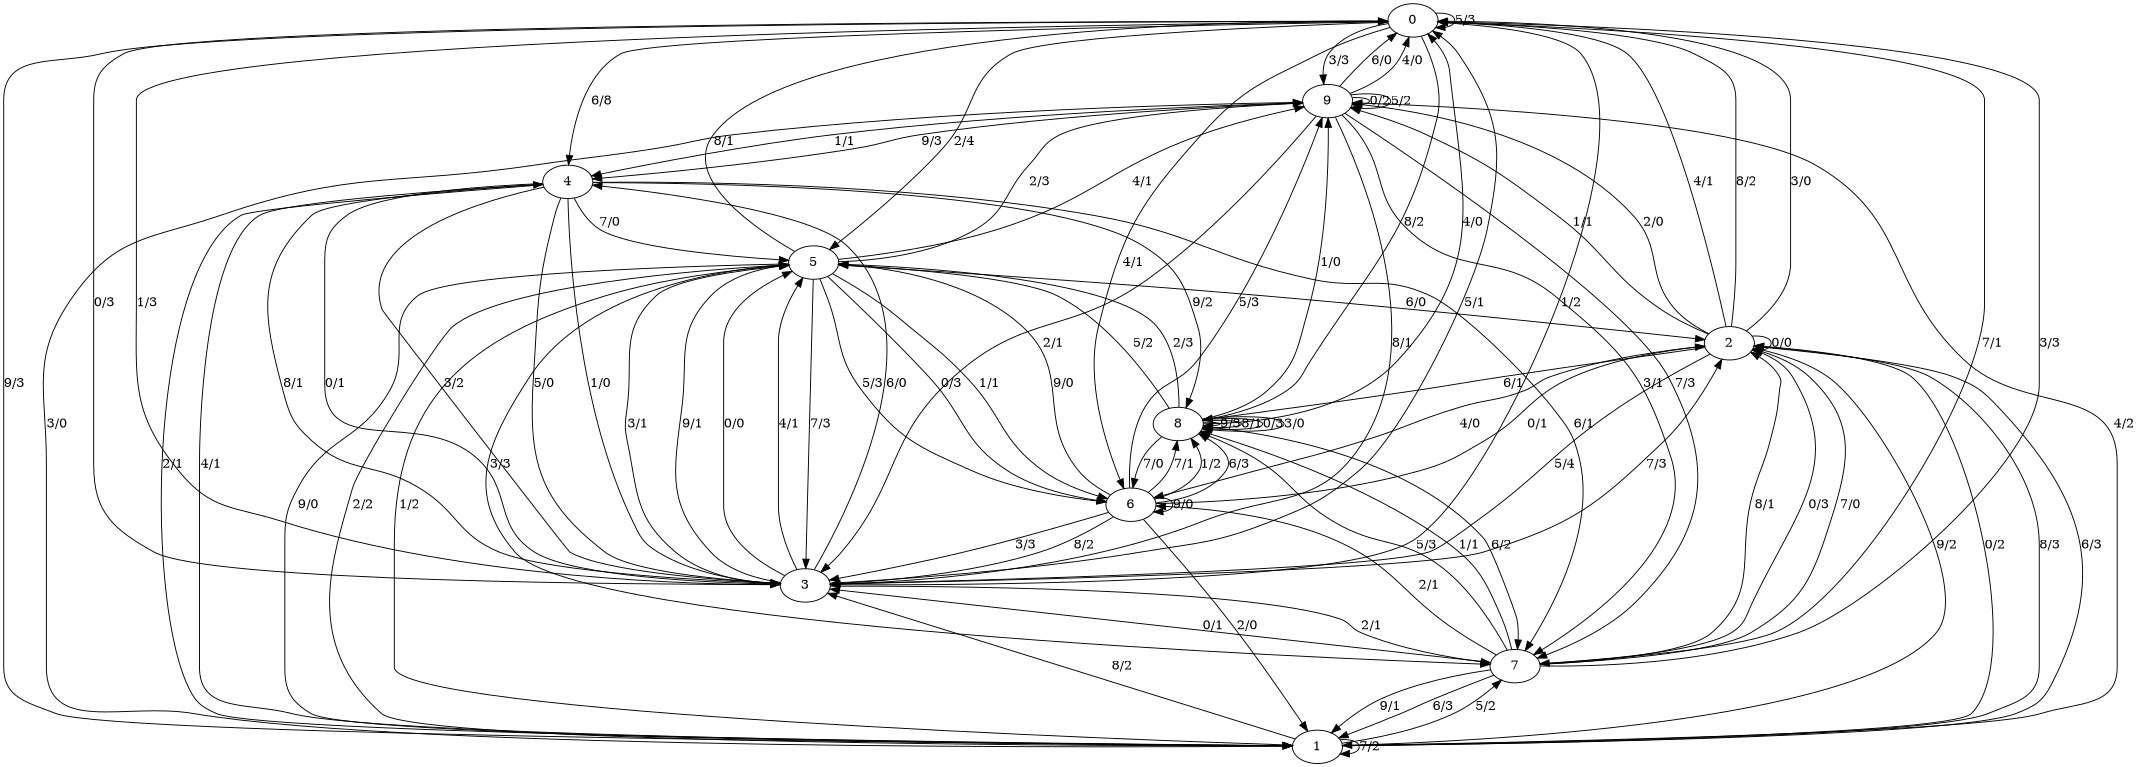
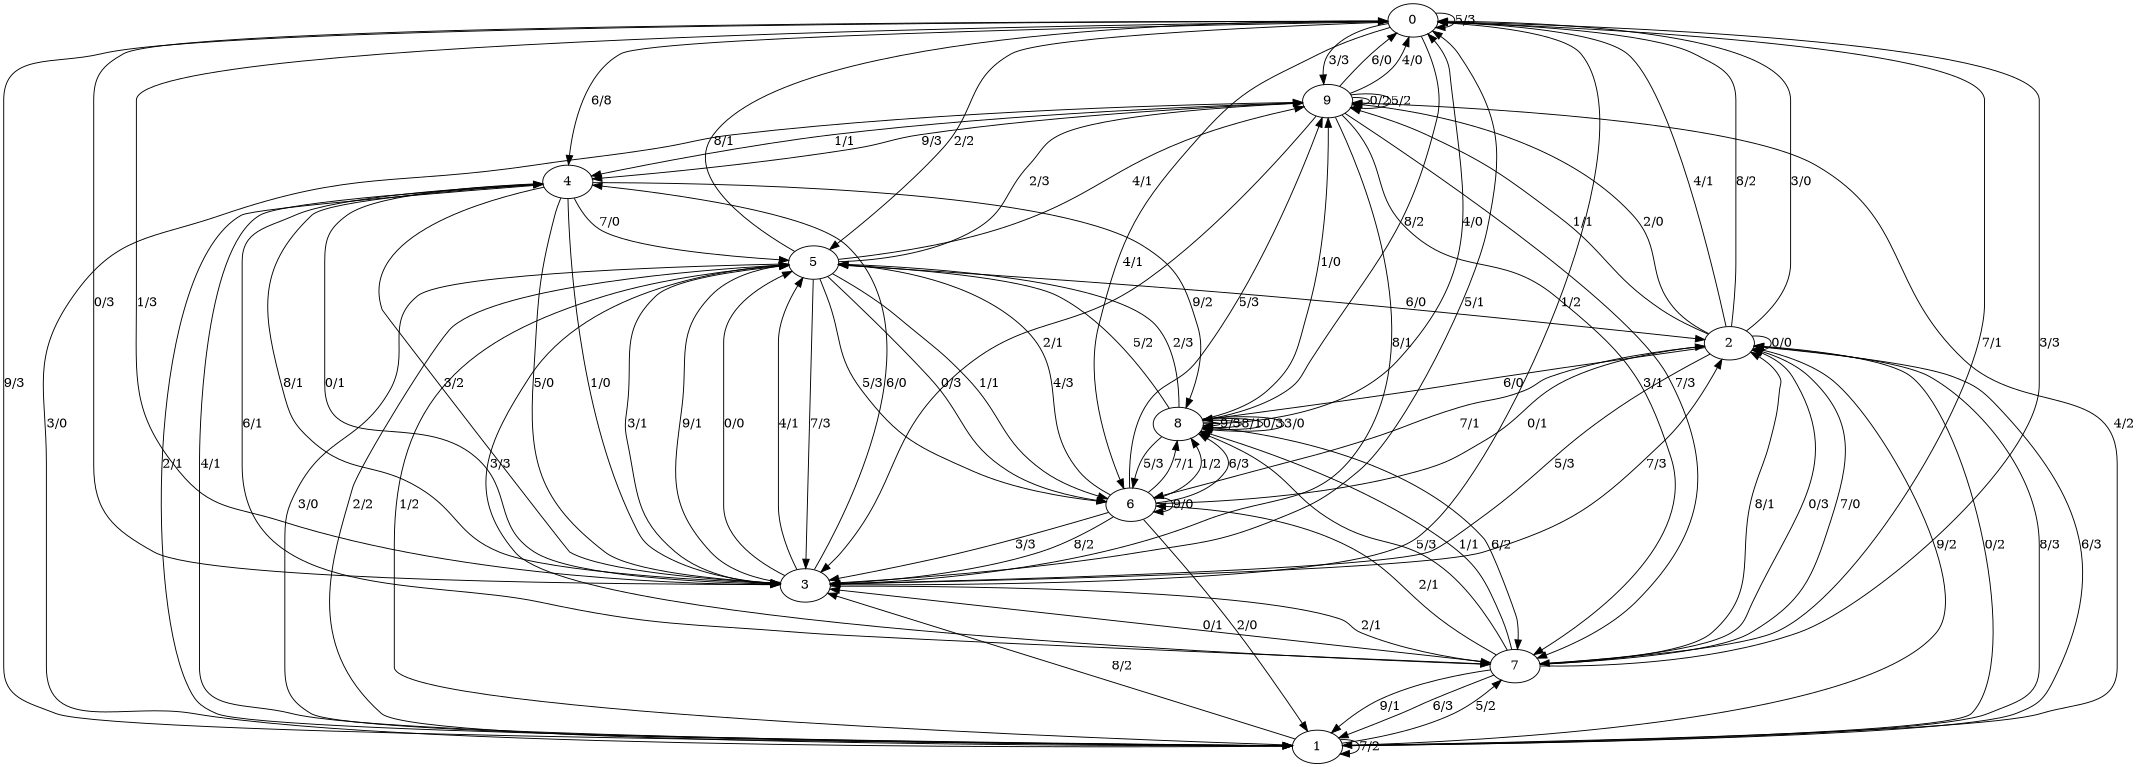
edge "0" -> "5": label "2/4" -> "2/2"
edge "4" -> "7": reversed
edge "6" -> "5": label "9/0" -> "4/3"
edge "2" -> "8": label "6/1" -> "6/0"
edge "2" -> "6": label "4/0" -> "7/1"
edge "8" -> "6": label "7/0" -> "5/3"
edge "2" -> "3": label "5/4" -> "5/3"
edge "5" -> "1": label "9/0" -> "3/0"
